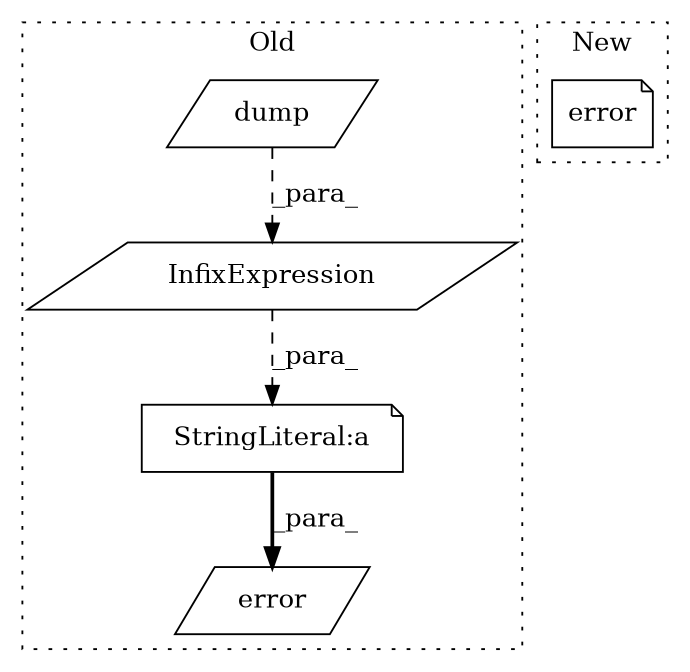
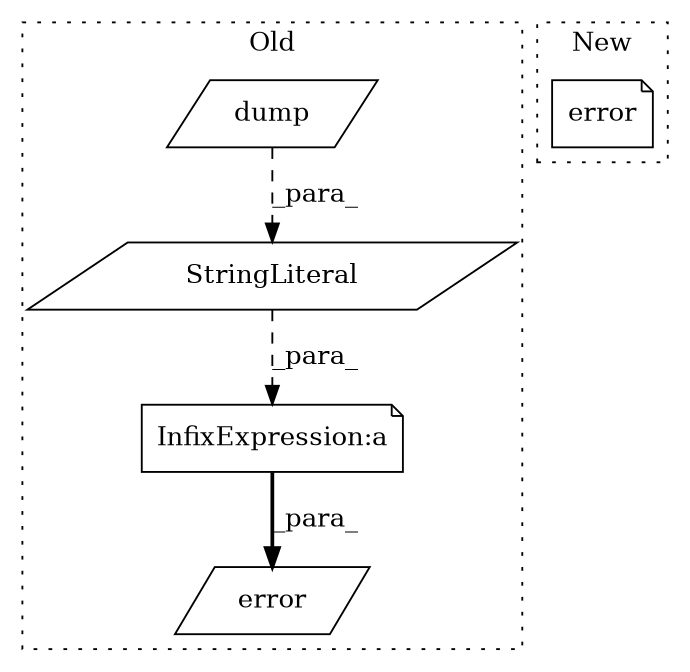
node "InfixExpression": label "InfixExpression" -> "StringLiteral"
node "StringLiteral:a": label "StringLiteral:a" -> "InfixExpression:a"
